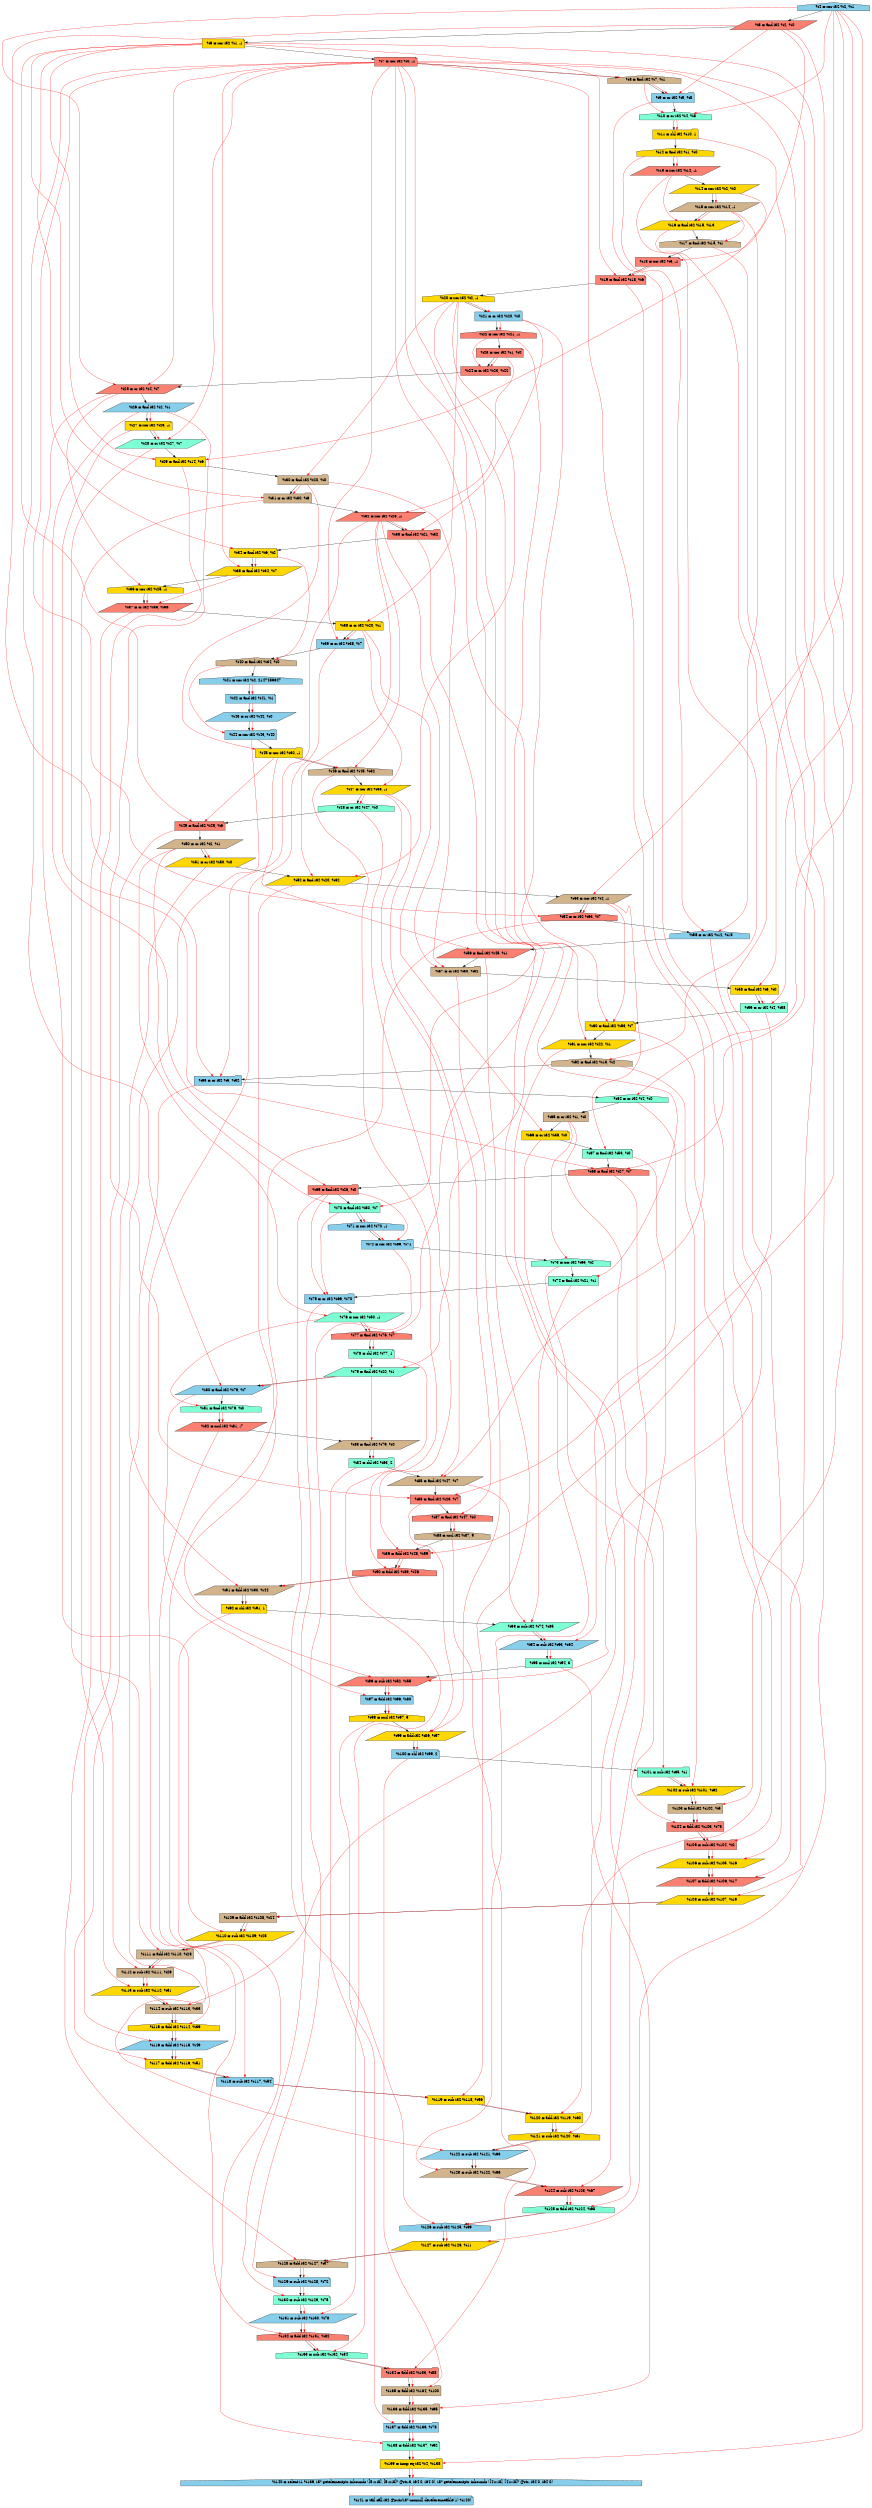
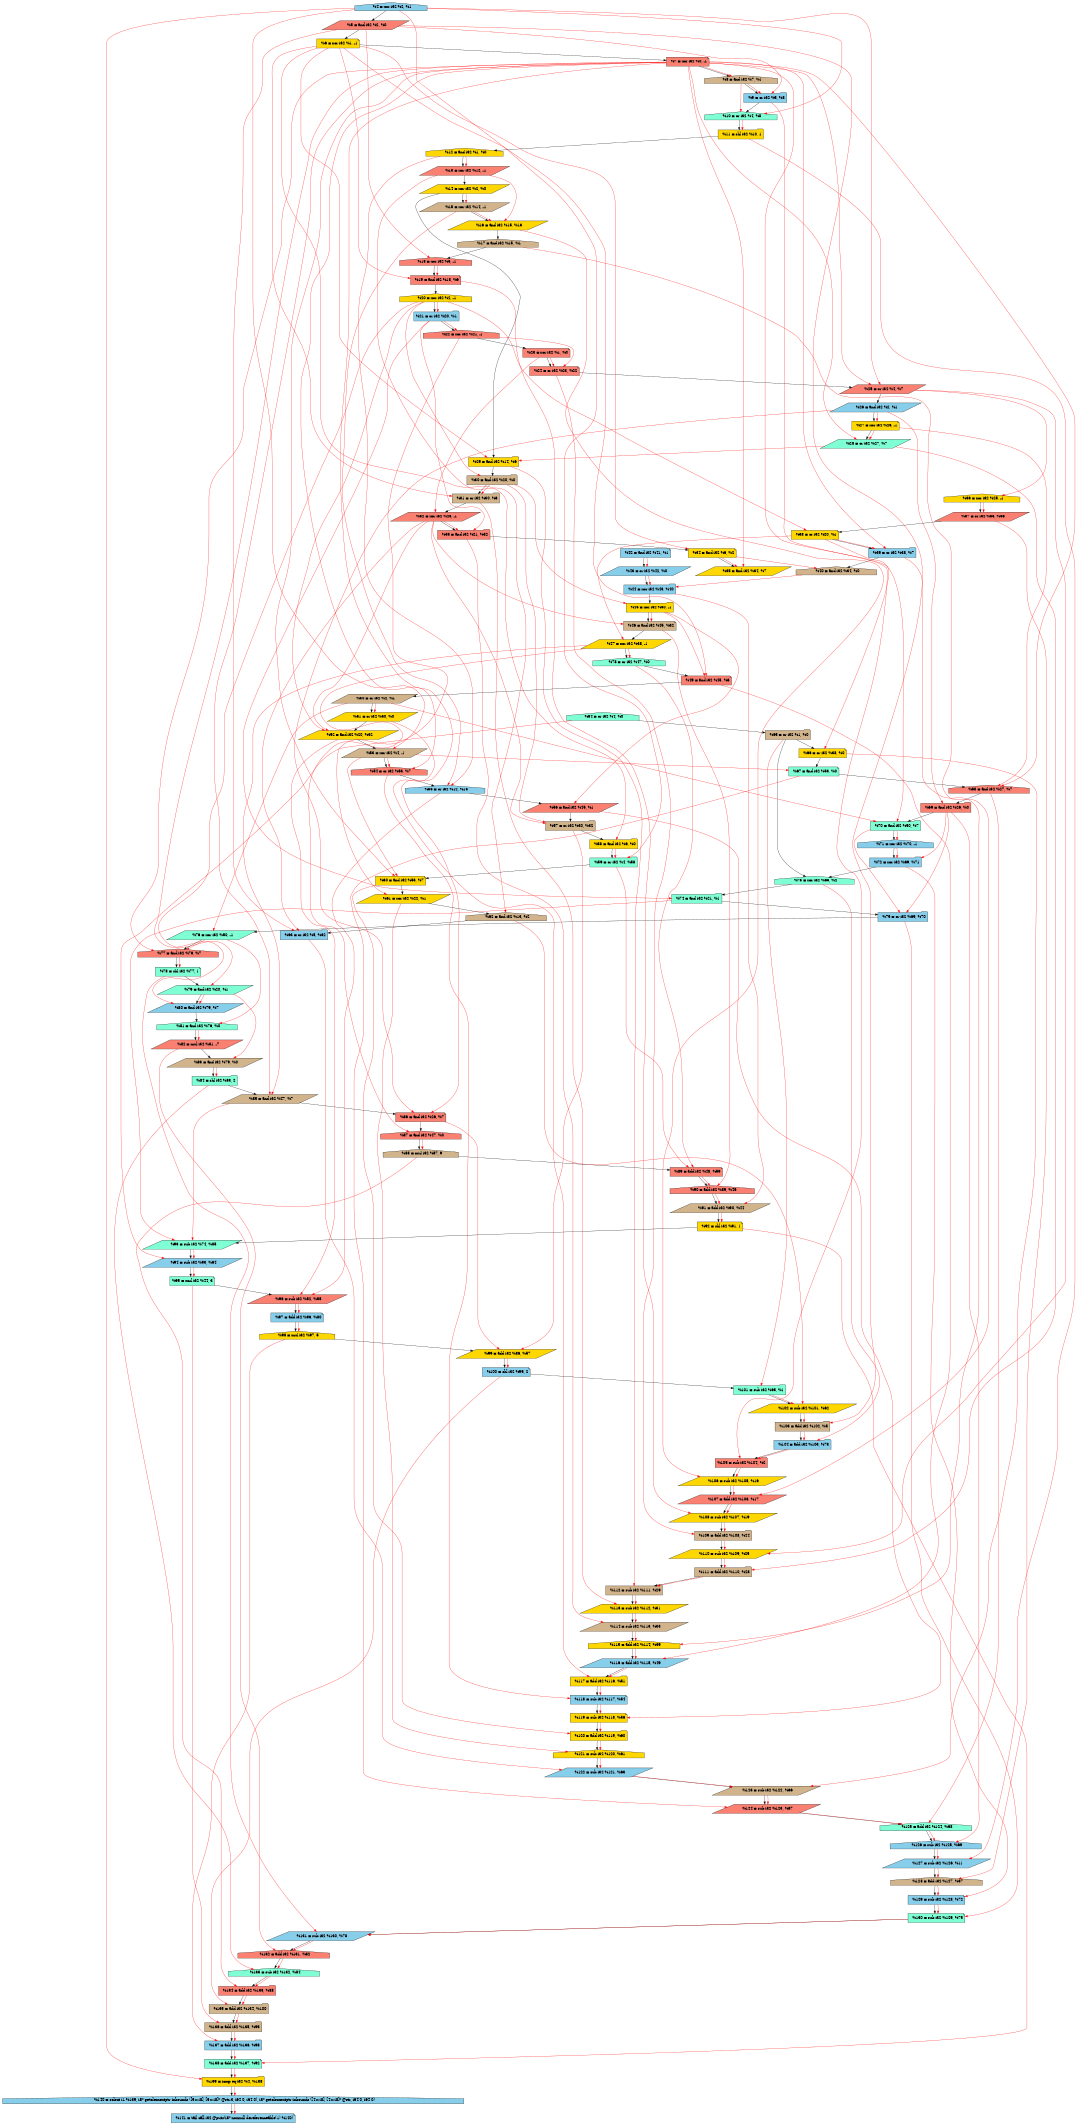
edge "%15 = xor i32 %14, -1" -> "%17 = and i32 %15, %1": removed
node "%18 = xor i32 %5, -1": shape note -> house
node "%21 = or i32 %20, %0": label "%21 = or i32 %20, %0" -> "%21 = or i32 %20, %1"
edge "%14 = xor i32 %2, %0" -> "%29 = and i32 %14, %6": color red -> black
edge "%28 = or i32 %27, %7" -> "%29 = and i32 %14, %6": color black -> red
edge "%35 = and i32 %34, %7" -> "%36 = xor i32 %25, -1": removed
edge "%35 = and i32 %34, %7" -> "%37 = or i32 %35, %36": removed
edge "%4 = xor i32 %2, %1" -> "%64 = or i32 %4, %0": removed
node "%41 = xor i32 %2, 2147483647": removed
node "%46 = and i32 %45, %32": shape house -> note
node "%48 = or i32 %47, %0": label "%48 = or i32 %47, %0" -> "%78 = or i32 %47, %0"
edge "%24 = or i32 %23, %22" -> "%109 = add i32 %108, %24": added
edge "%63 = or i32 %5, %32" -> "%64 = or i32 %4, %0": removed
edge "%65 = or i32 %1, %0" -> "%73 = xor i32 %65, %2": color red -> black
edge "%80 = and i32 %79, %7" -> "%97 = add i32 %96, %80": removed
node "%95 = mul i32 %94, 3": label "%95 = mul i32 %94, 3" -> "%95 = mul i32 %44, 3"
node "%104 = add i32 %103, %73": fillcolor salmon -> skyblue
node "%114 = sub i32 %113, %33": shape folder -> parallelogram
node "%127 = sub i32 %126, %11": fillcolor gold -> skyblue
node "%137 = add i32 %136, %78": label "%137 = add i32 %136, %78" -> "%137 = add i32 %136, %98"
